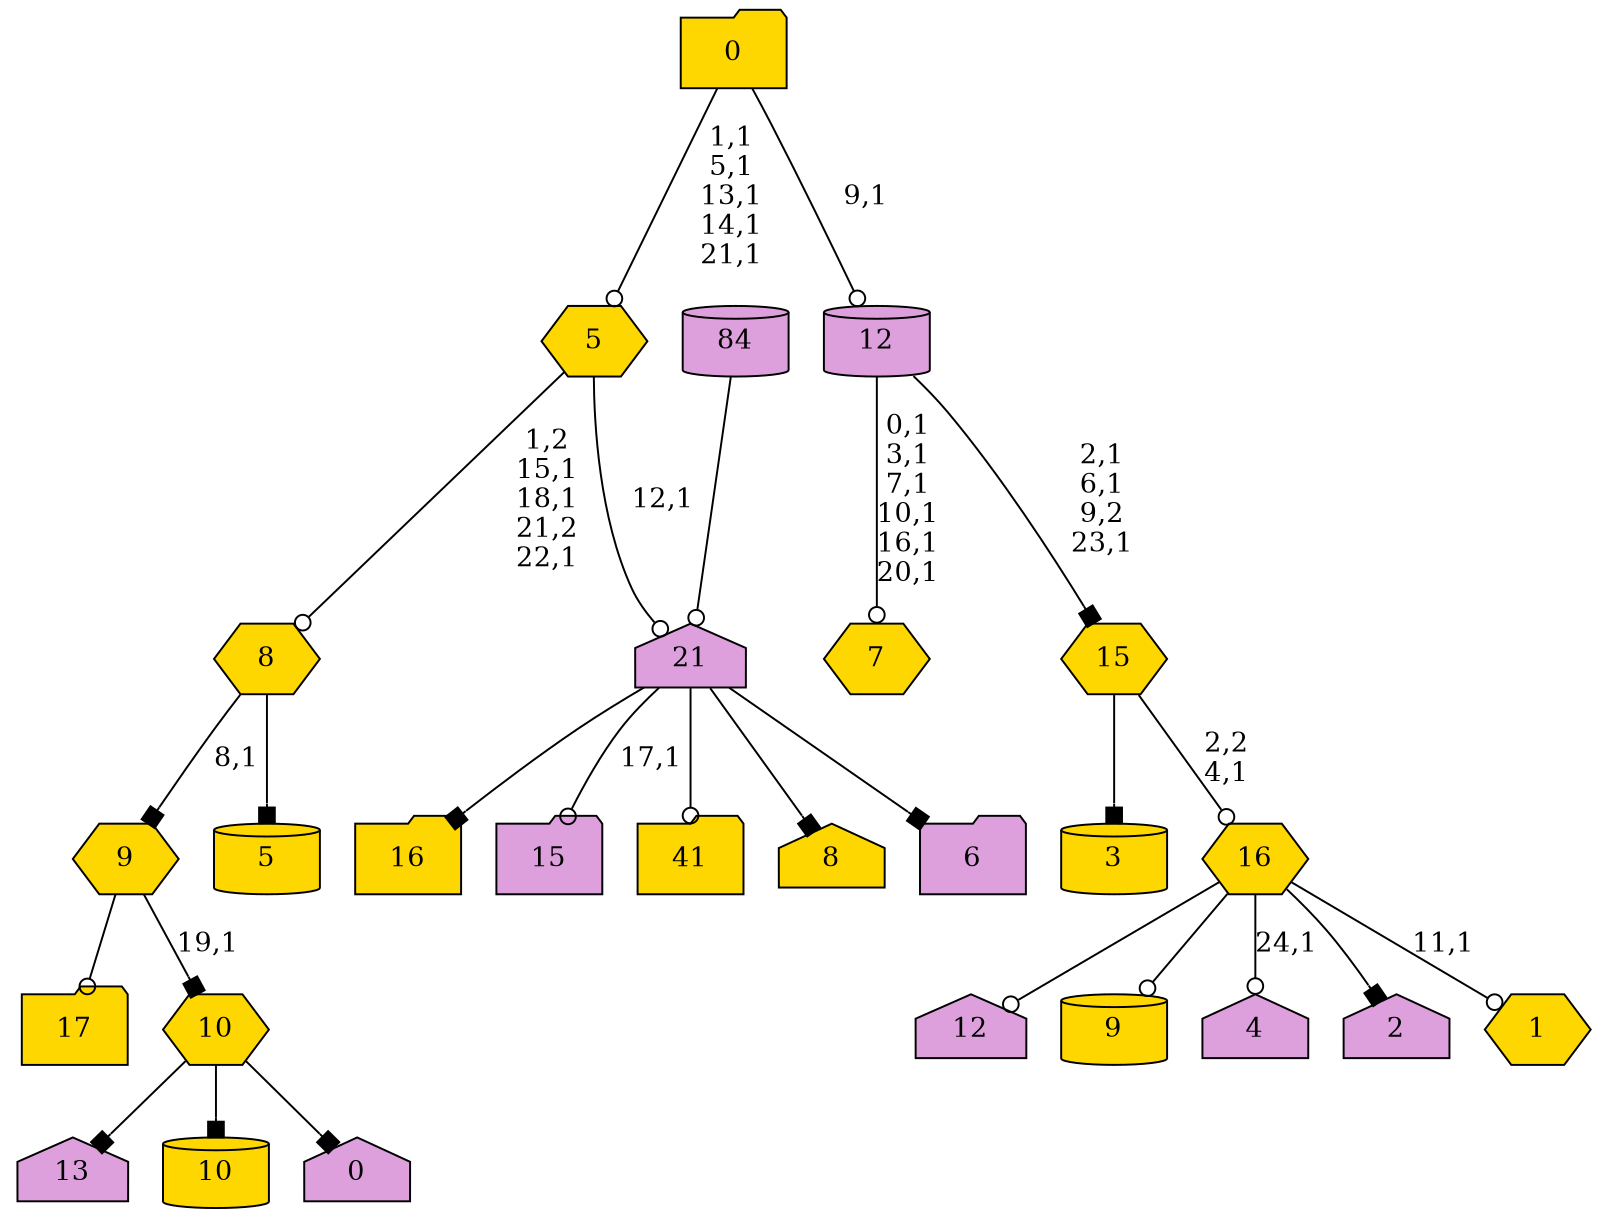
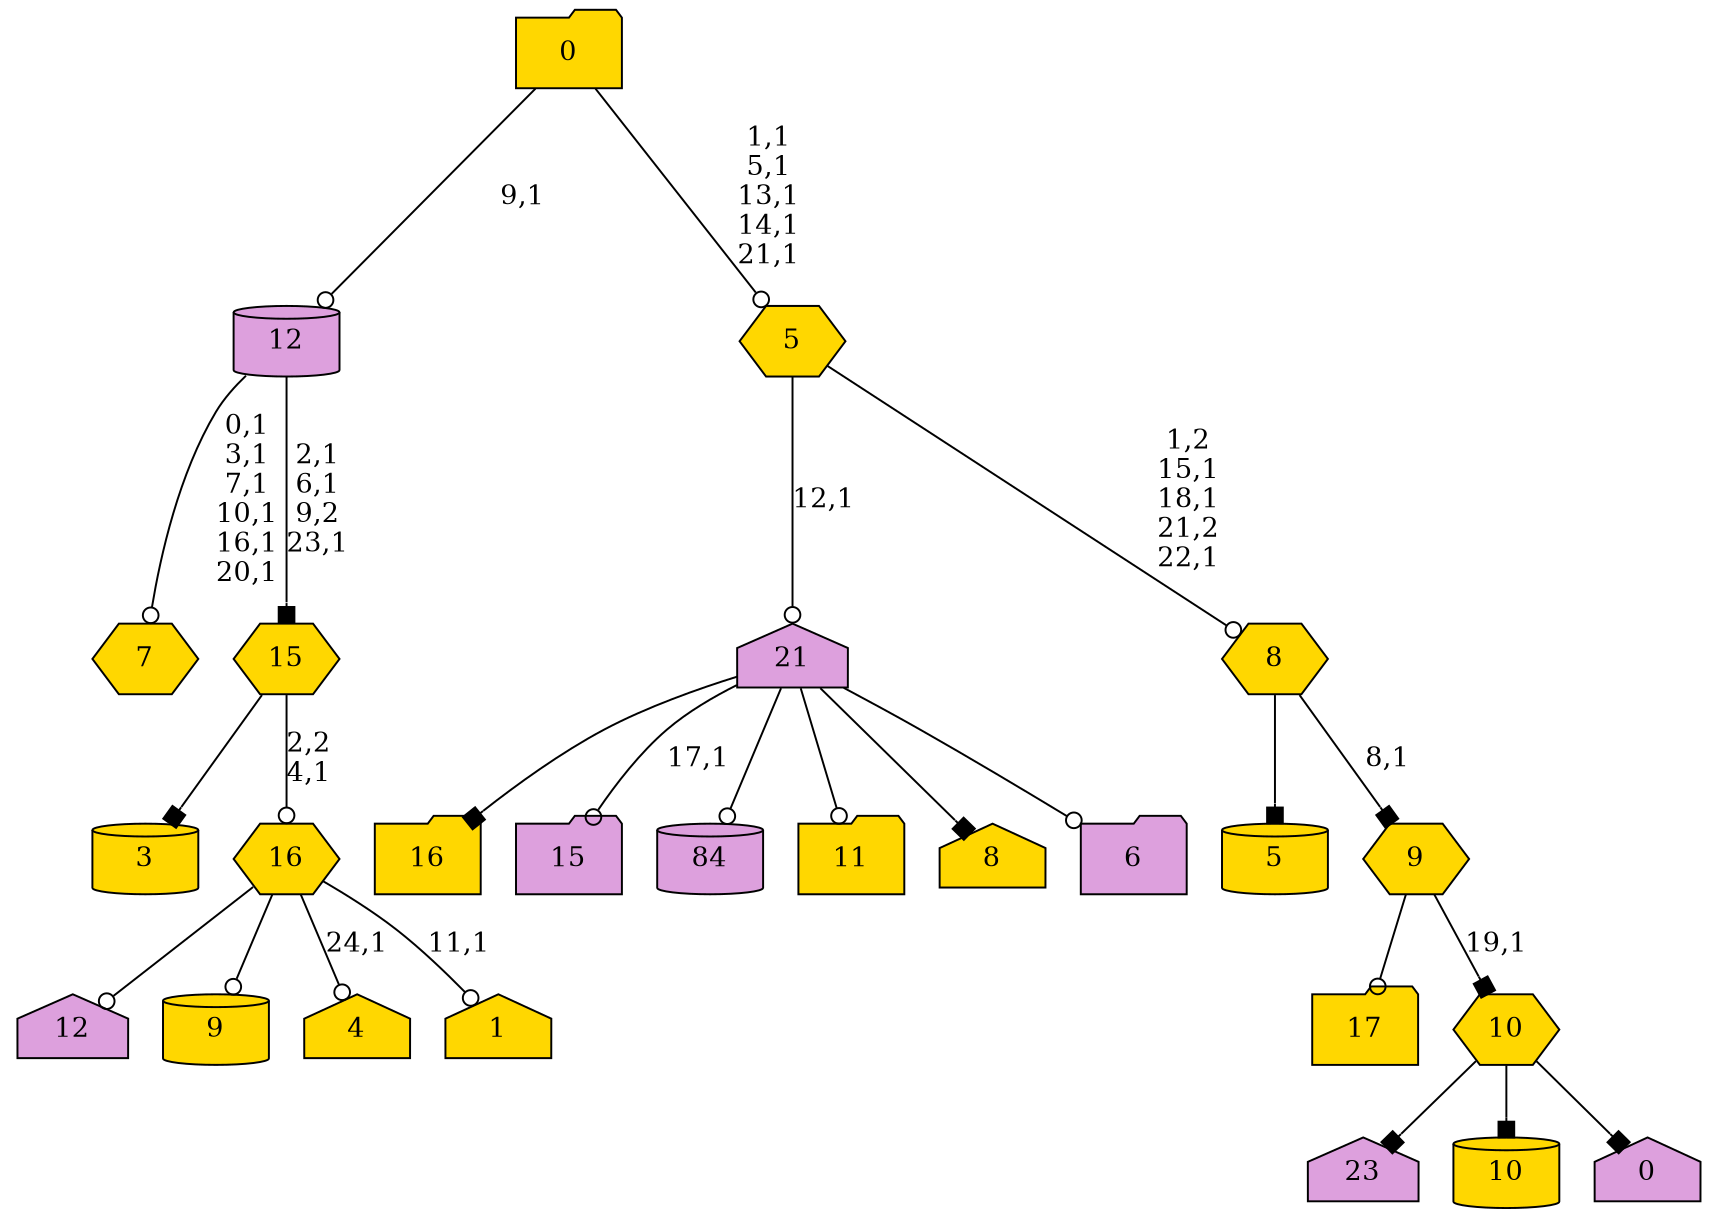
edge "84" -> "21": reversed
edge "21" -> "6": arrowhead box -> odot
node "41": label "41" -> "11"
node "4": fillcolor plum -> gold
node "2": removed
node "1": shape hexagon -> house
node "13": label "13" -> "23"
